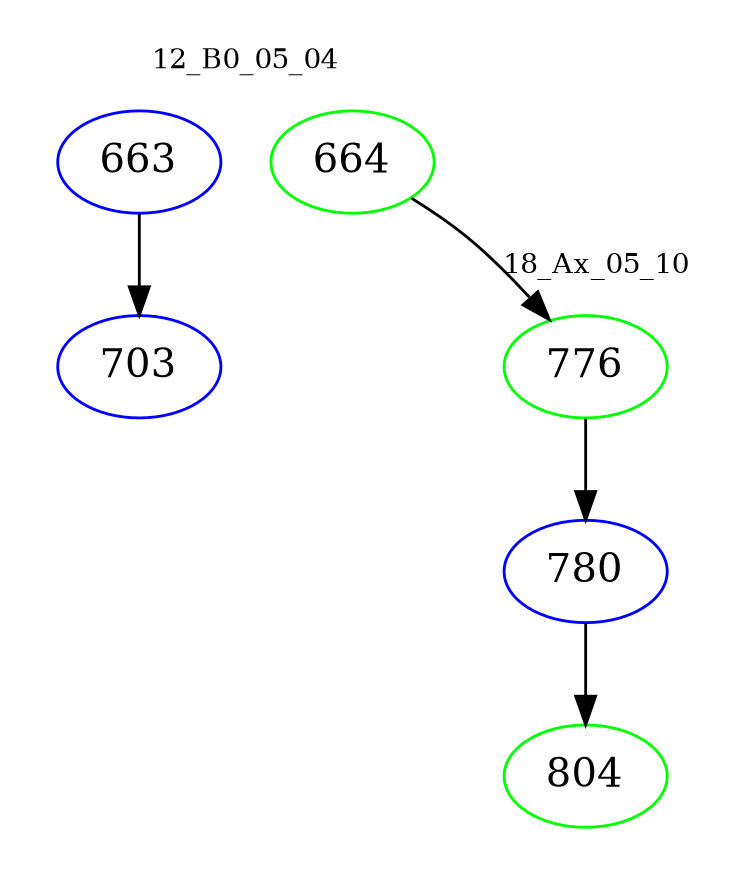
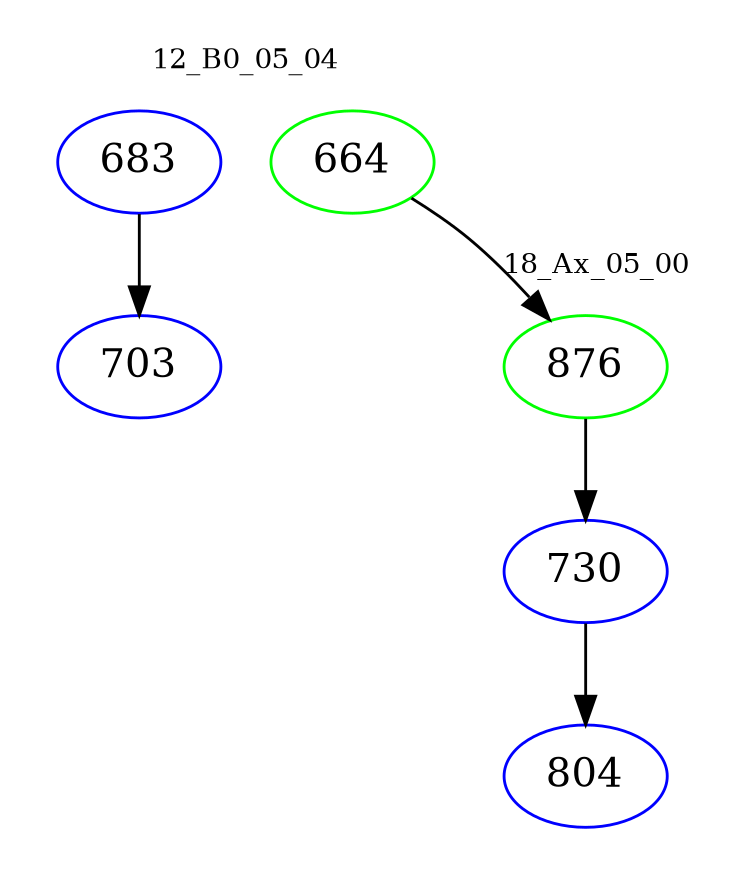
node "663": label "663" -> "683"
cluster "18_Ax_05_10": label "18_Ax_05_10" -> "18_Ax_05_00"
node "776": label "776" -> "876"
node "780": label "780" -> "730"
node "804": color green -> blue
